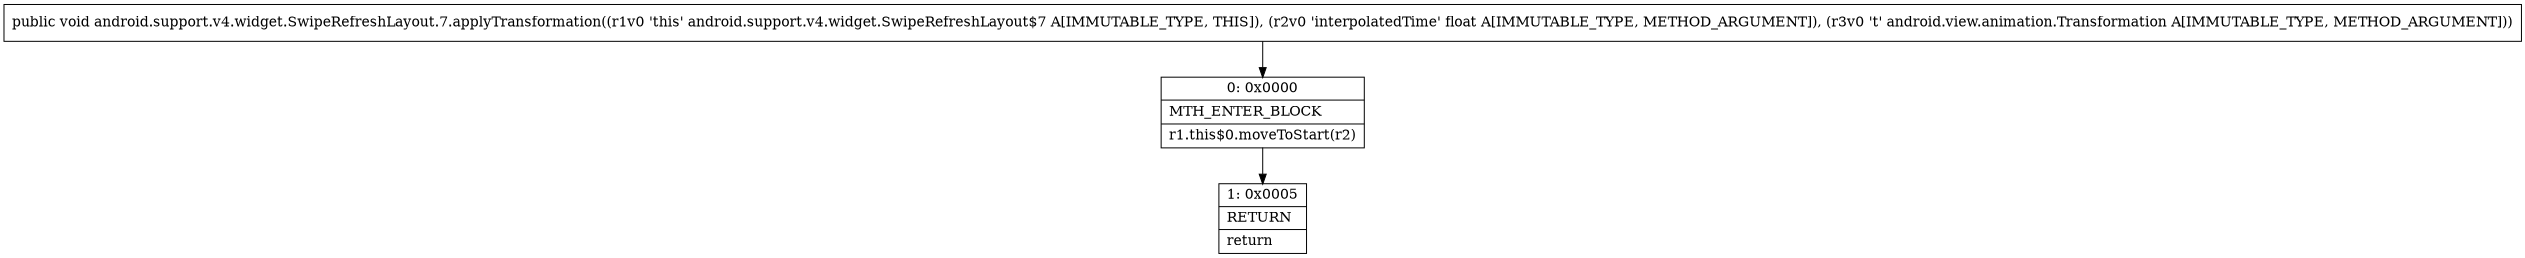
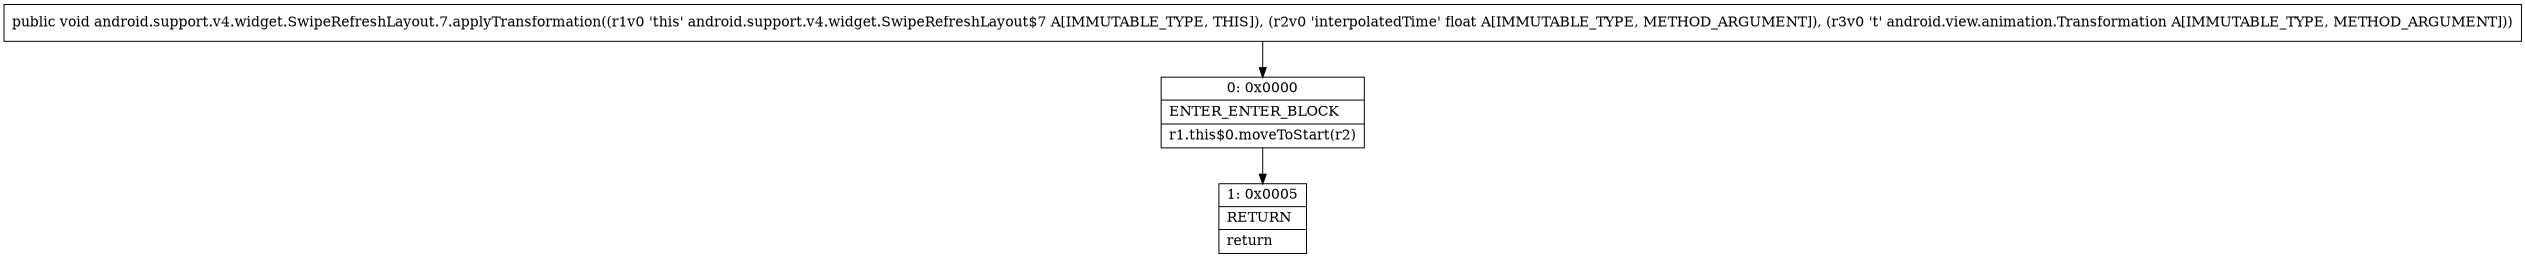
node "0: 0x0000": text "MTH_ENTER_BLOCK" -> "ENTER_ENTER_BLOCK"
